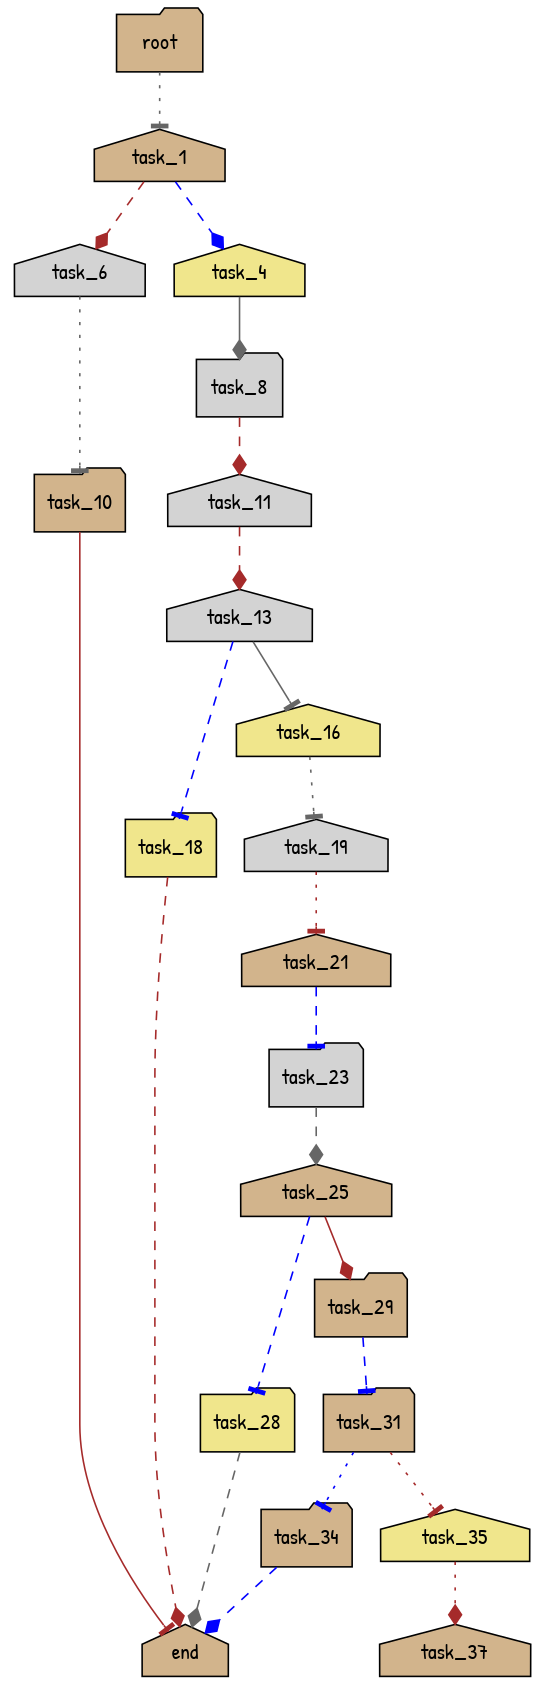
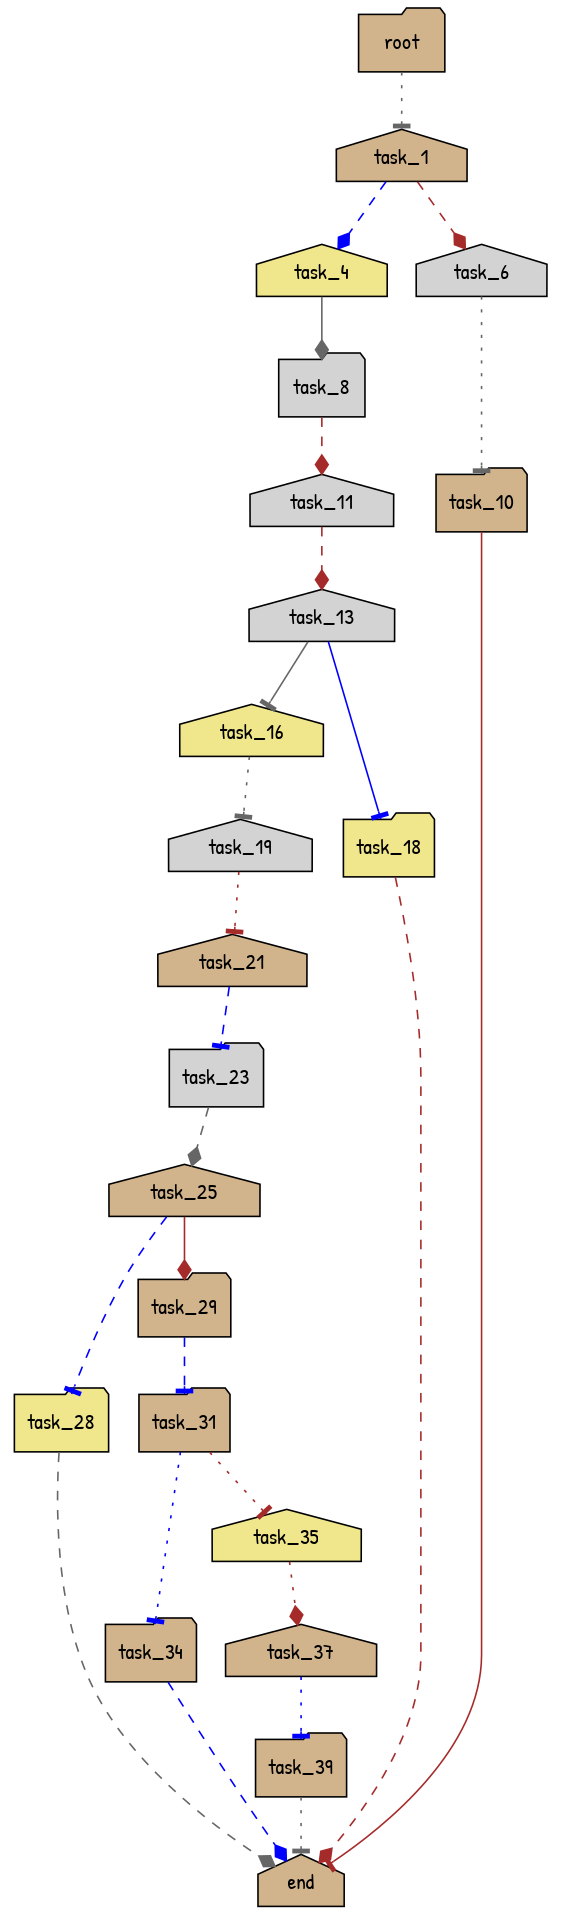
edge "task_13" -> "task_18": style dashed -> solid
node "task_39": added
